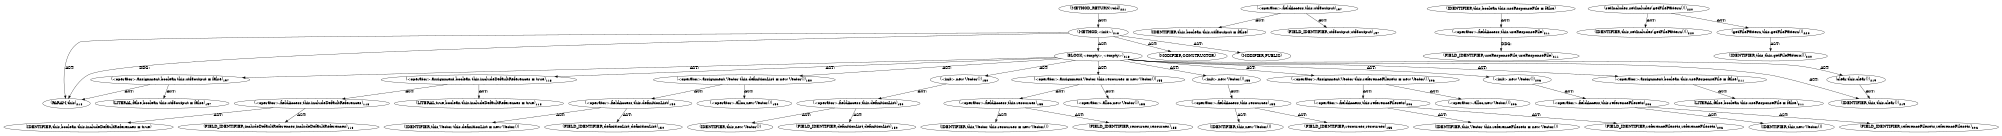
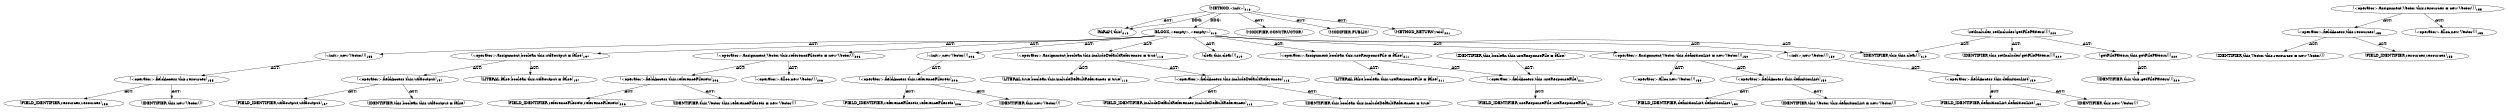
edge "(METHOD_RETURN,void)" -> "(METHOD,<init>)": reversed
edge "(METHOD,<init>)" -> "(BLOCK,<empty>,<empty>)": label "AST: " -> "DDG: "
edge "(<operator>.fieldAccess,this.useResponseFile)" -> "(FIELD_IDENTIFIER,useResponseFile,useResponseFile)": label "DDG: " -> "AST: "
edge "(BLOCK,<empty>,<empty>)" -> "(<operator>.assignment,Vector this.resources = new Vector())": removed, label "AST:"
edge "(<operator>.assignment,boolean this.useResponseFile = false)" -> "(<operator>.fieldAccess,this.useResponseFile)": added, label "AST:"
edge "(clear,this.clear())" -> "(IDENTIFIER,this,this.clear())": now "(setIncludes,setIncludes(getFilePattern()))" -> "(IDENTIFIER,this,this.clear())"
edge "(<operator>.assignment,boolean this.utf8output = false)" -> "(PARAM,this)": now "(<operator>.assignment,boolean this.utf8output = false)" -> "(<operator>.fieldAccess,this.utf8output)"
